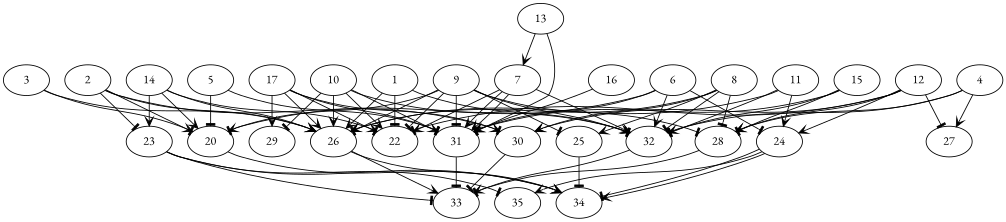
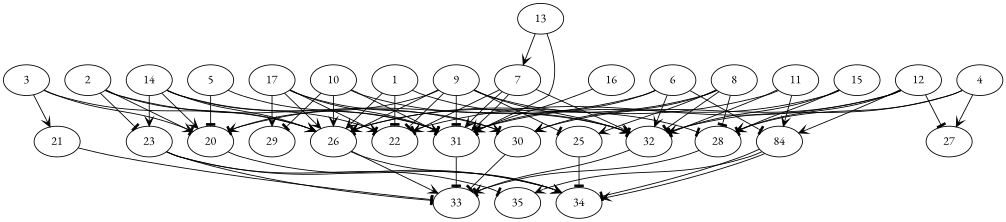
edge "10" -> "22": removed
edge "14" -> "31": added
node "21": added
node "24": label "24" -> "84"
